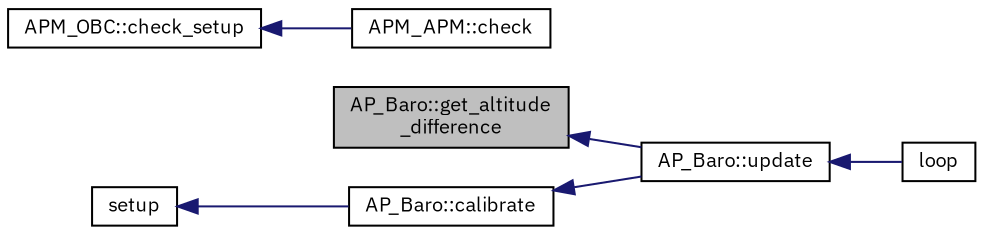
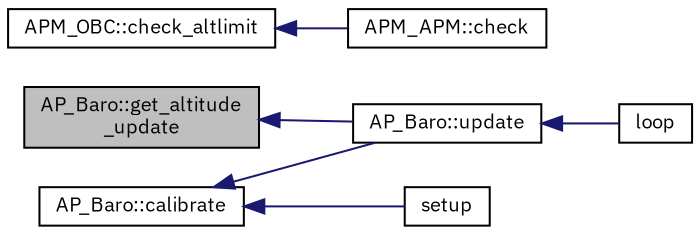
node "APM_OBC::check_setup": label "APM_OBC::check_setup" -> "APM_OBC::check_altlimit"
node "AP_Baro::get_altitude _difference": label "AP_Baro::get_altitude _difference" -> "AP_Baro::get_altitude _update"
edge "AP_Baro::calibrate" -> "setup": reversed
